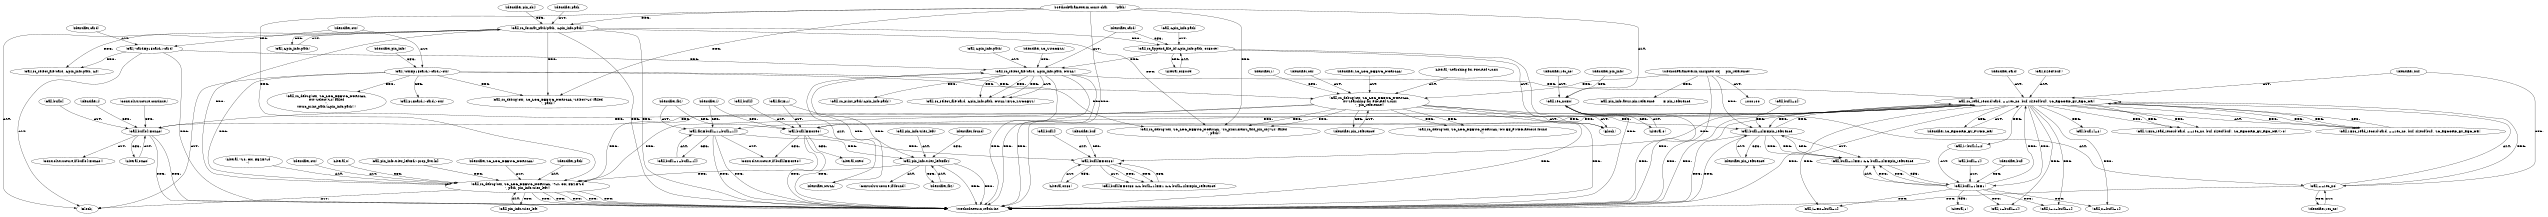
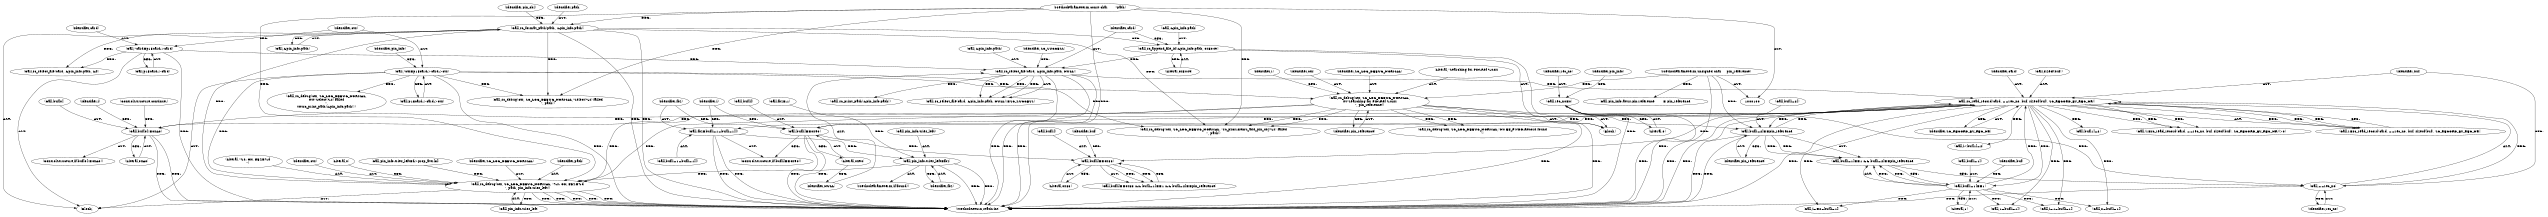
edge "(MethodParameterIn,const char       *path)" -> "(Call,rec_no=0)": now "(MethodParameterIn,const char       *path)" -> "1000100"
edge "(Call,sc_format_path(path, &pin_info.path))" -> "(Call,sc_append_file_id(&pin_info.path, 0x5049))": label "DDG: " -> "CFG: "
node "(Call,p15card->card)": added
node "(MethodParameterIn,unsigned obj     pin_reference)": label "(MethodParameterIn,unsigned obj     pin_reference)" -> "(MethodParameterIn,unsigned char     pin_reference)"
edge "(Call,p15card->card->ctx)" -> "(Call,*ctx=p15card->card->ctx)": added, label "AST:"
edge "(Call,sc_select_file(card, &pin_info.path, NULL))" -> "(Identifier,NULL)": now "(Literal,0x90)" -> "(Identifier,NULL)"
edge "(Call,fbz=-1)" -> "(Call,buf[i]==0x90)": now "(Literal,0x90)" -> "(Call,buf[i]==0x90)"
edge "(Call,buf[i+2])" -> "(Call,buf[i+2]==pin_reference)": label "DDG: " -> "AST: "
node "(Identifier,found)": removed
node "(Identifier,SC_RECORD_BY_PWDD_NR)": label "(Identifier,SC_RECORD_BY_PWDD_NR)" -> "(Identifier,SC_RECORD_BY_REC_NR)"
edge "(Call,fbz=buf[i+1+buf[i+1]])" -> "(Call,buf[i+1+buf[i+1]])": removed, label "CFG:"
edge "(Call,rec_no=0)" -> "(Call,++rec_no)": label "AST: " -> "DDG: "
edge "(Call,buf[i+1]==1 && buf[i+2]==pin_reference)" -> "(Call,buf[i+2]==pin_reference)": now "(Call,buf[i+1]==1 && buf[i+2]==pin_reference)" -> "(Call,++rec_no)"
edge "(Call,i<buf[1]+2)" -> "(Call,buf[i+1]==1)": now "(Literal,1)" -> "(Call,buf[i+1]==1)"
node "(ControlStructure,if(found))": label "(ControlStructure,if(found))" -> "(MethodParameterIn,if(found))"
edge "(Call,*ctx=p15card->card->ctx)" -> "(MethodReturn,static int)": added, label "DDG:"
